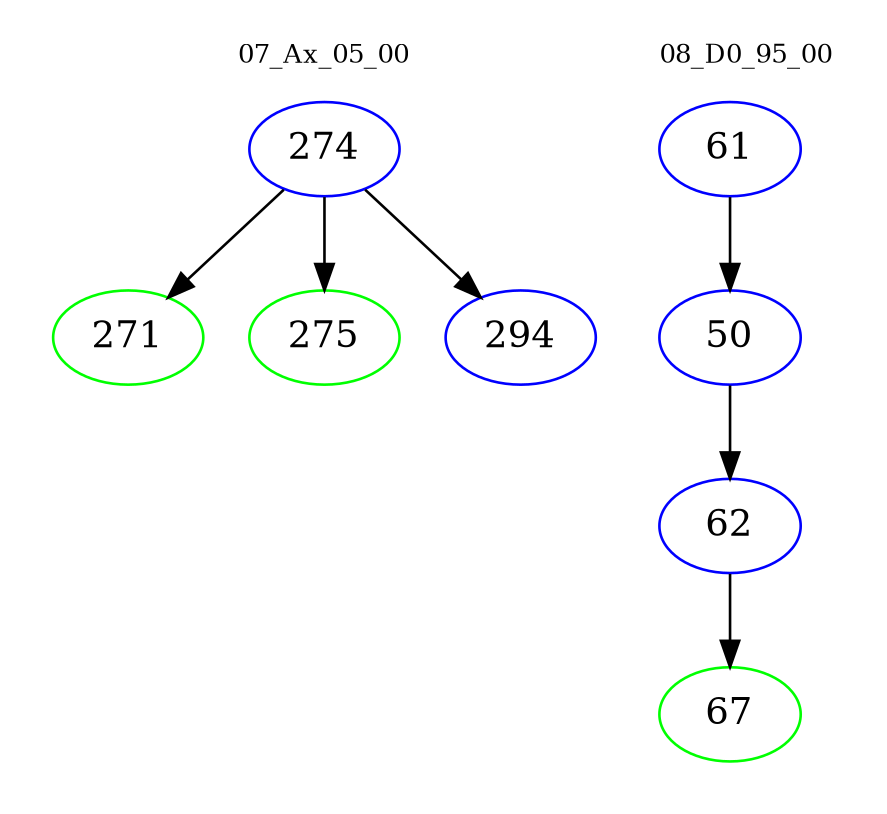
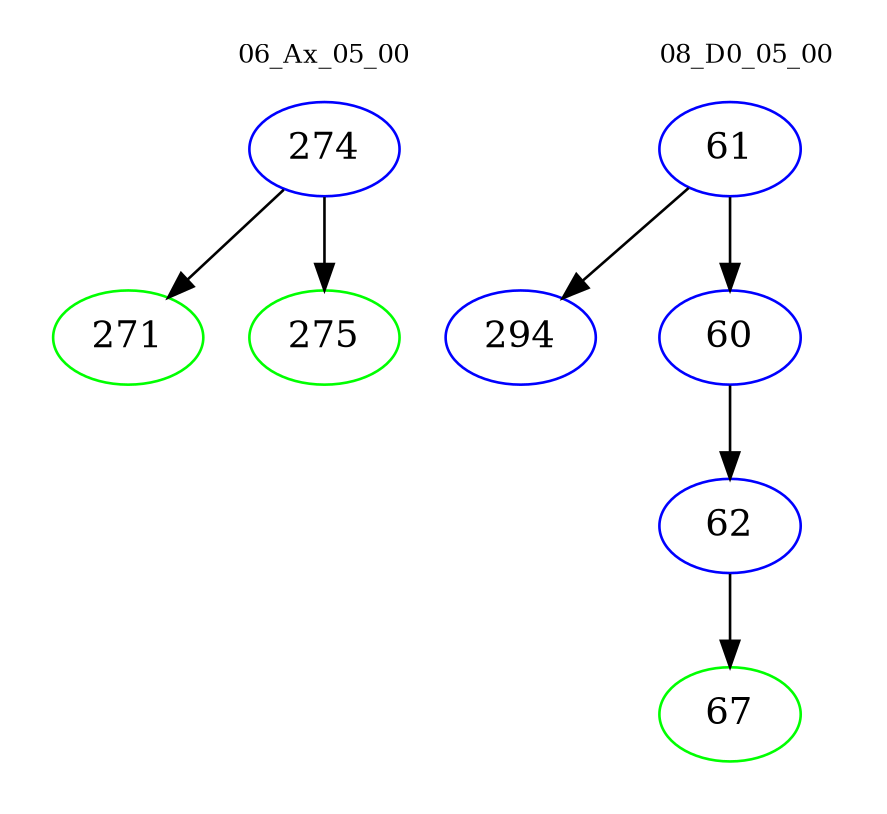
cluster "07_Ax_05_00": label "07_Ax_05_00" -> "06_Ax_05_00"
cluster "08_D0_95_00": label "08_D0_95_00" -> "08_D0_05_00"
edge "274" -> "294": now "61" -> "294"
node "50": label "50" -> "60"
